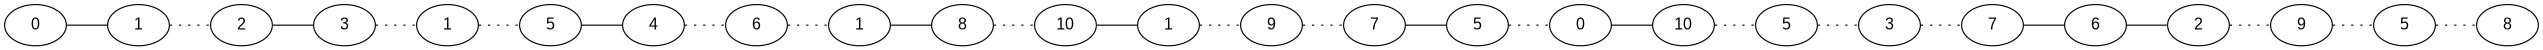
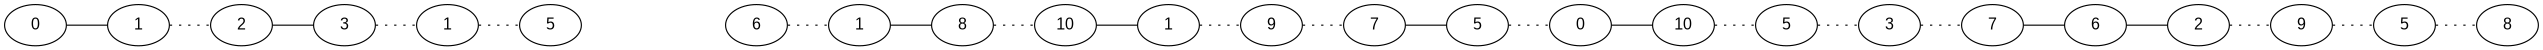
node "4": removed
